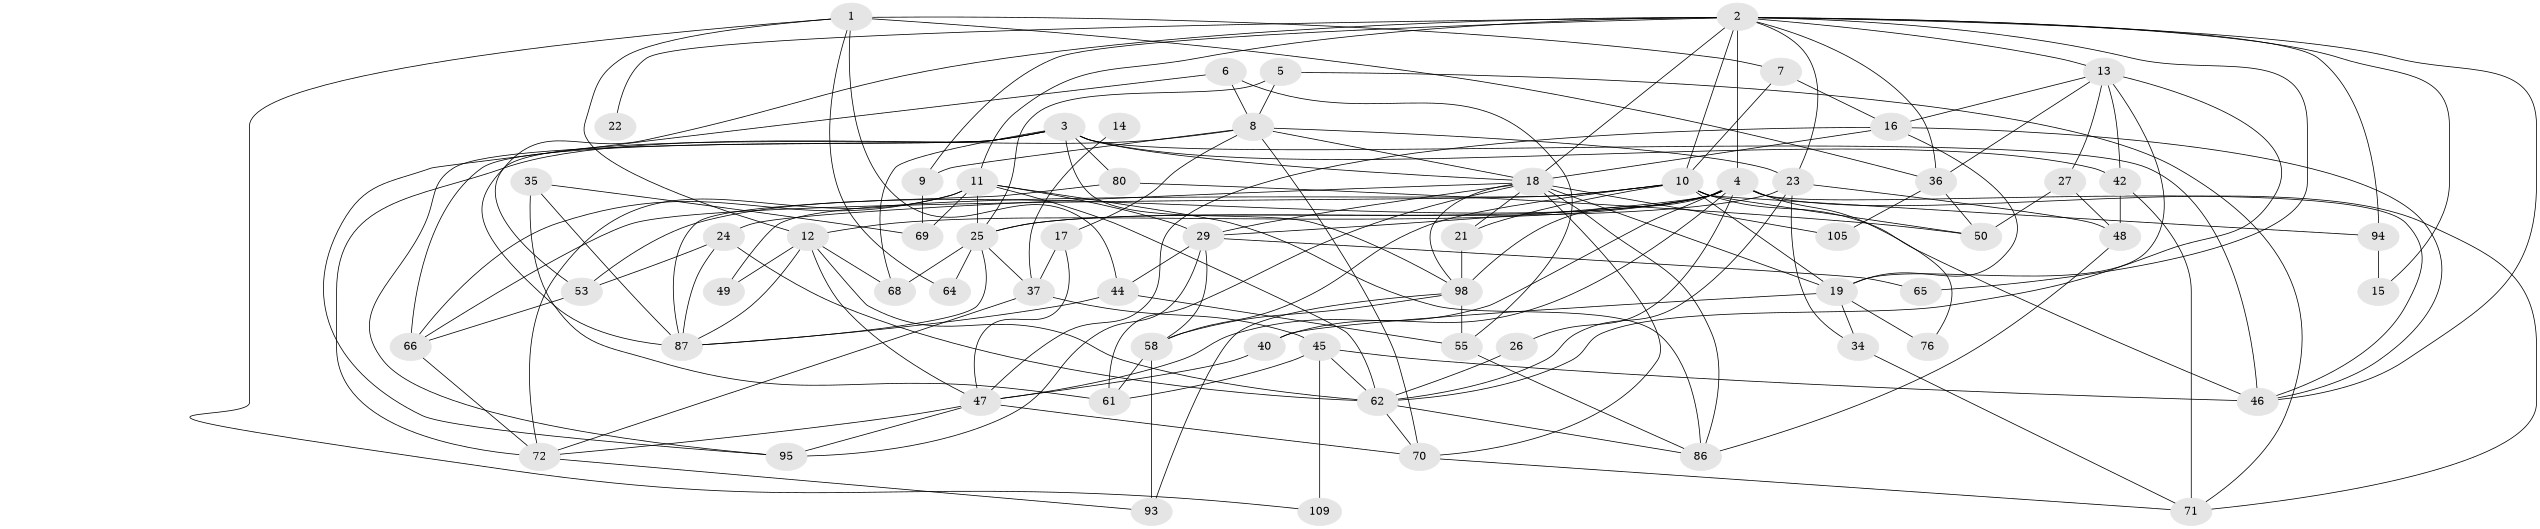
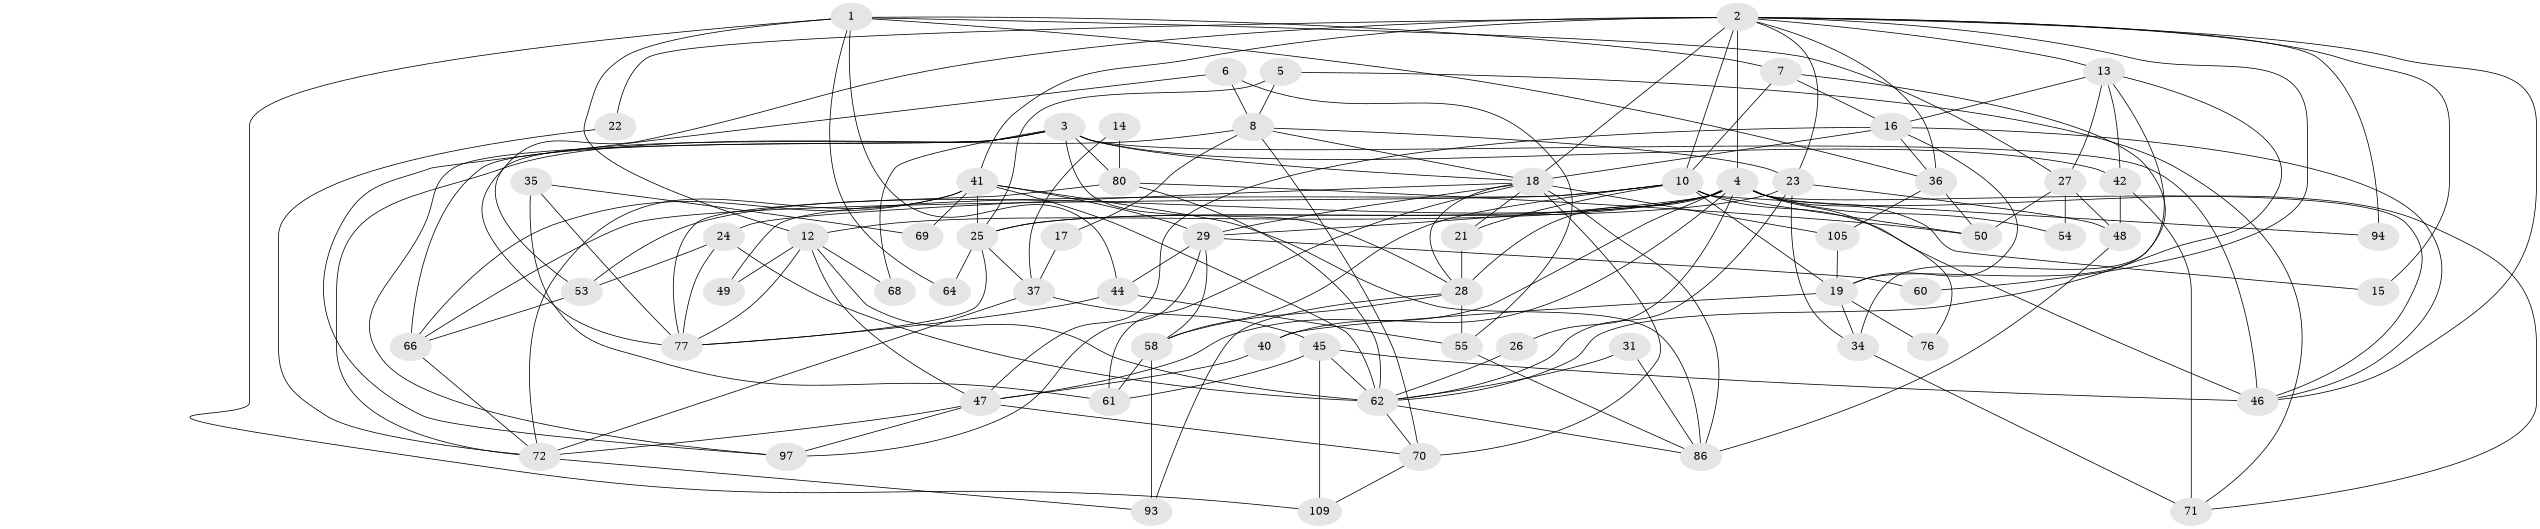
edge "1" -- "27": added
edge "13" -- "36": now "16" -- "36"
edge "14" -- "80": added
edge "7" -- "34": added
node "9": removed
node "11": label "11" -> "41"
edge "18" -- "19": now "105" -- "19"
node "54": added
edge "80" -- "62": added
edge "22" -- "72": added
edge "25" -- "68": removed
edge "94" -- "15": now "4" -- "15"
node "98": label "98" -> "28"
node "65": label "65" -> "60"
edge "17" -- "47": removed
node "87": label "87" -> "77"
node "31": added
node "95": label "95" -> "97"
edge "70" -- "71": now "70" -- "109"
